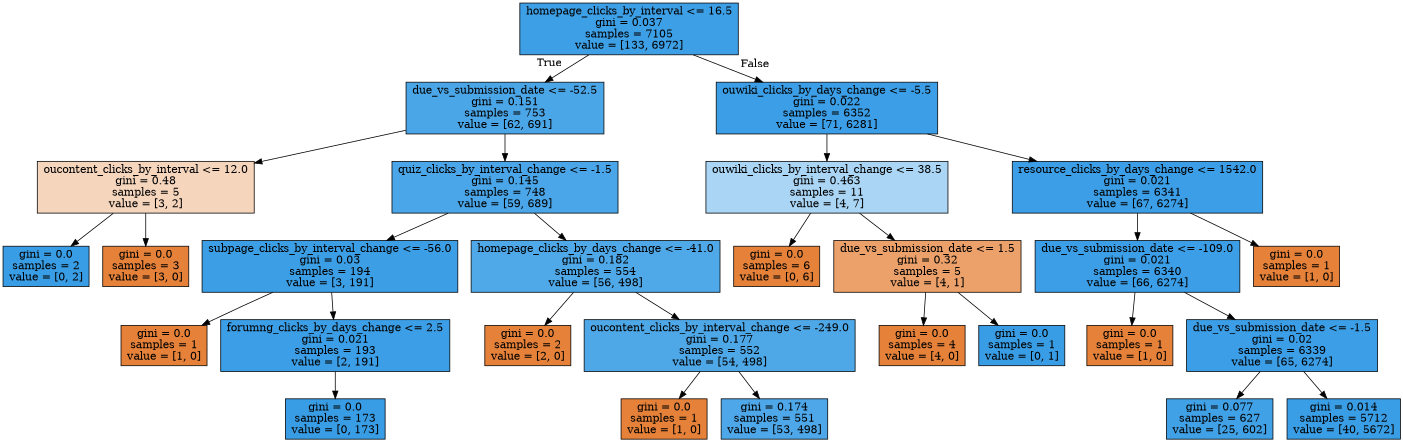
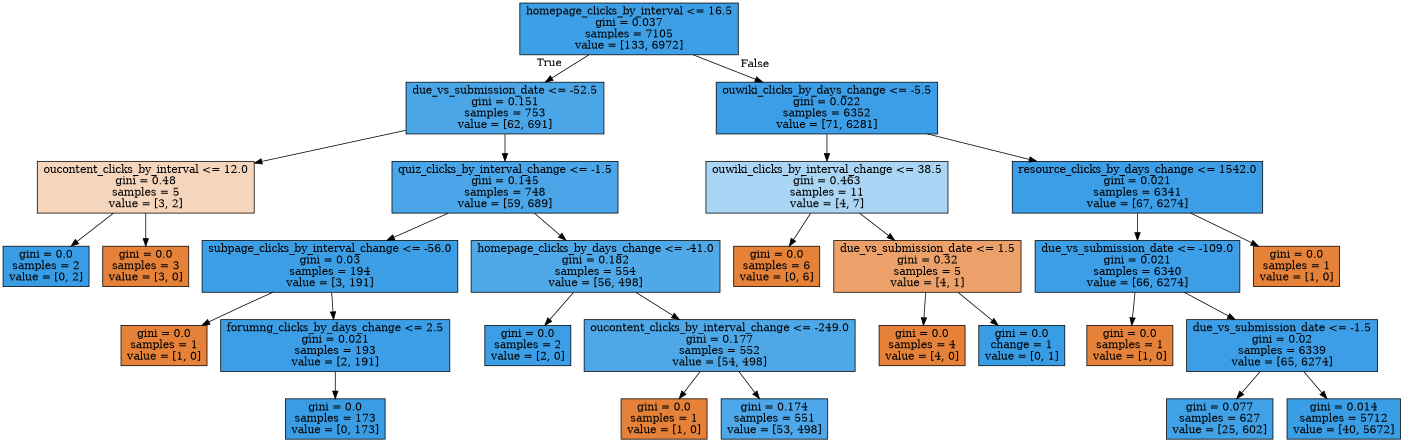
node "gini = 0.0 samples = 2 value = [2, 0]": fillcolor #e58139ff -> #399de5fc
node "gini = 0.0 samples = 1 value = [0, 1]": label "gini = 0.0 samples = 1 value = [0, 1]" -> "gini = 0.0 change = 1 value = [0, 1]"
